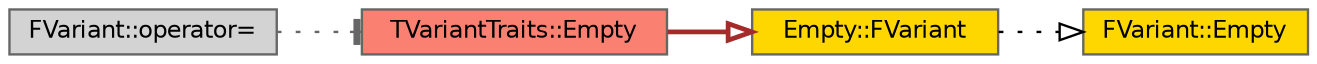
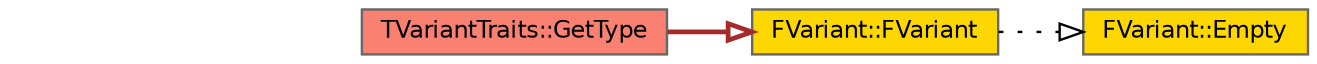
node "FVariant::operator=": removed
node "TVariantTraits::Empty": label "TVariantTraits::Empty" -> "TVariantTraits::GetType"
node "Empty::FVariant": label "Empty::FVariant" -> "FVariant::FVariant"
